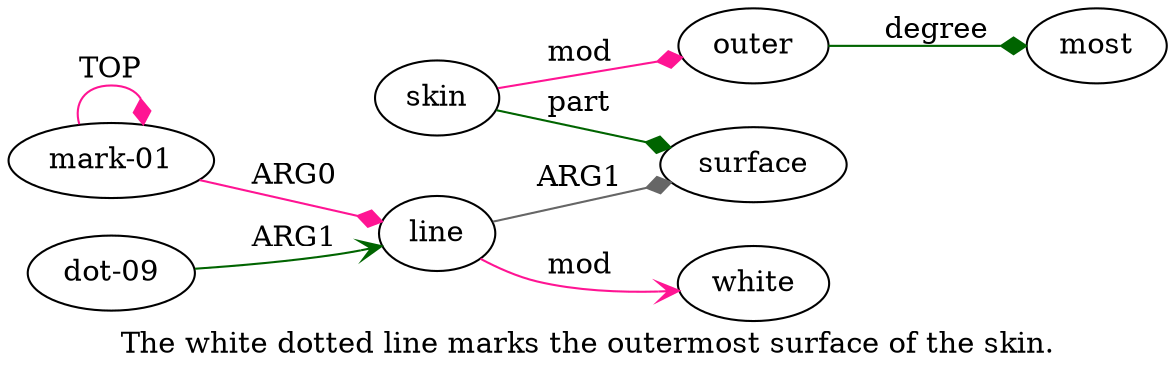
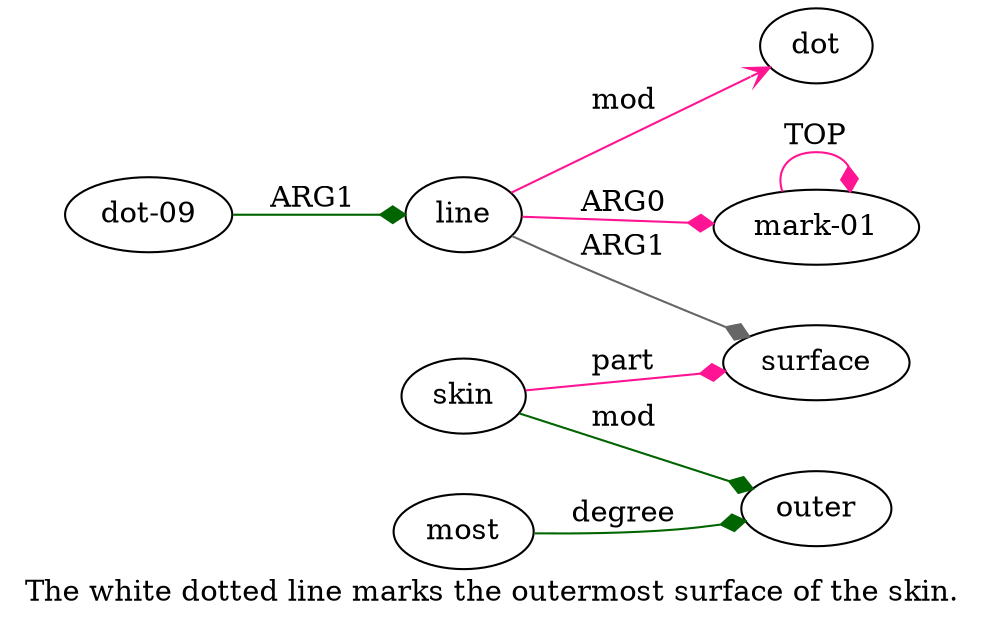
edge "outer" -> "most": reversed
edge "skin" -> "outer": color deeppink -> darkgreen
edge "skin" -> "surface": color darkgreen -> deeppink
edge "mark-01" -> "line": reversed
edge "dot-09" -> "line": arrowhead vee -> diamond
node "white": label "white" -> "dot"
